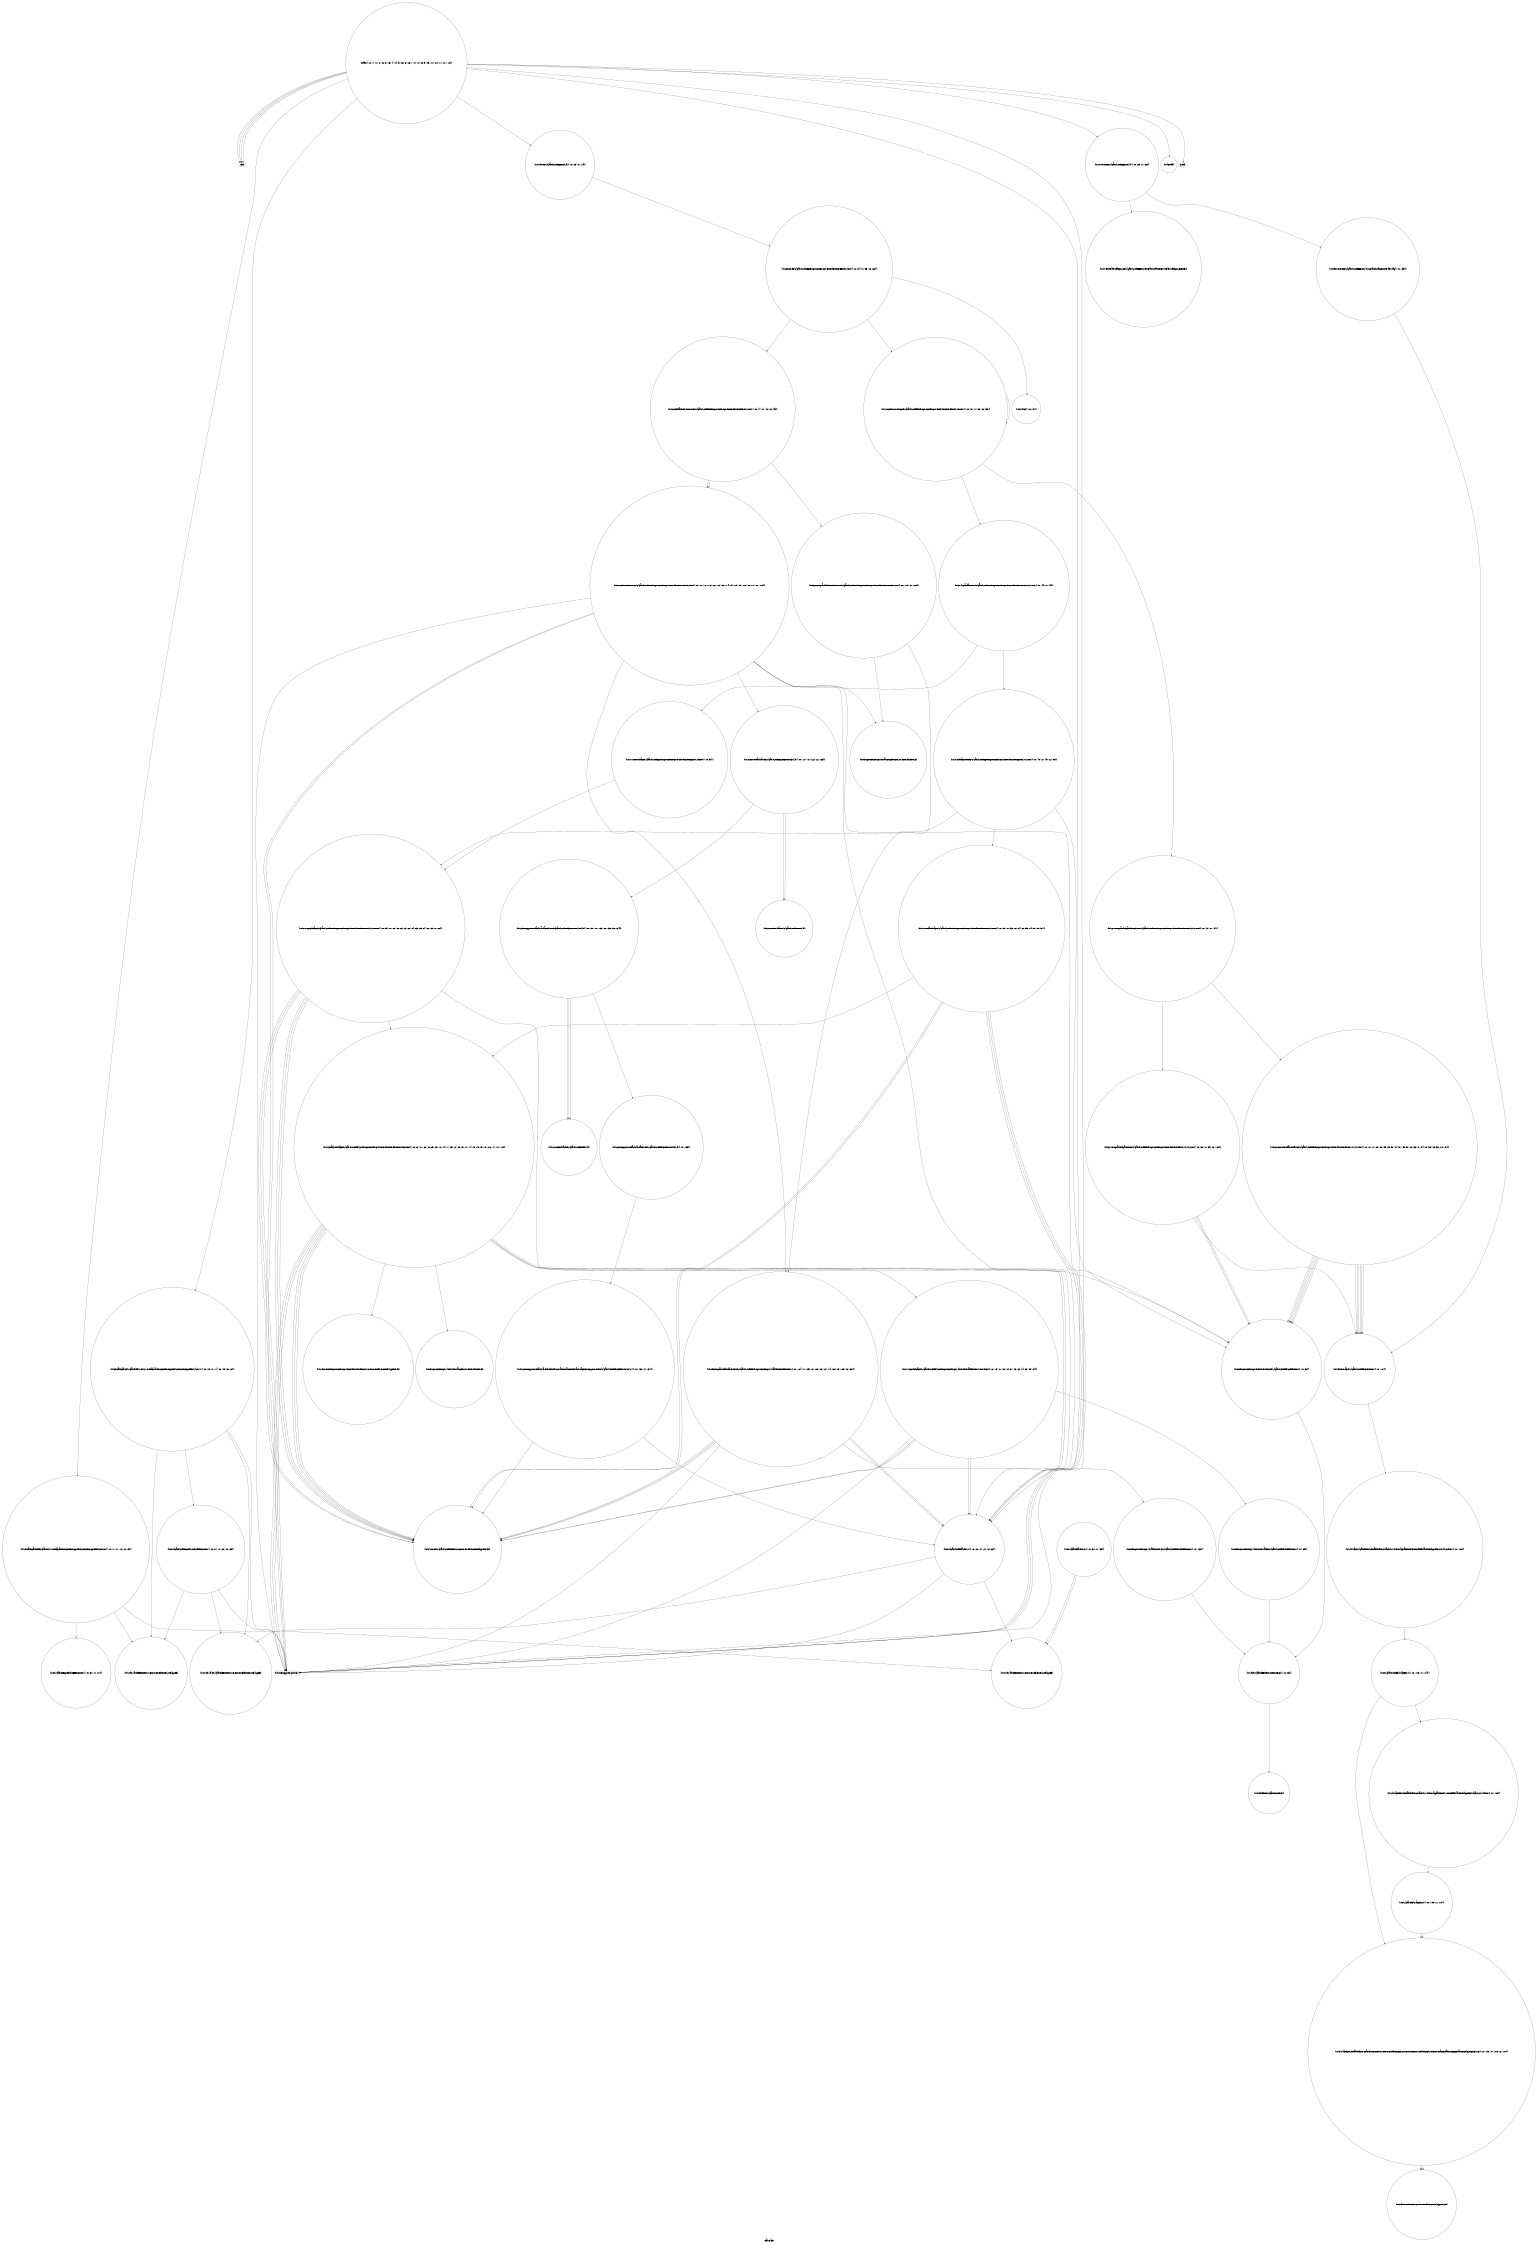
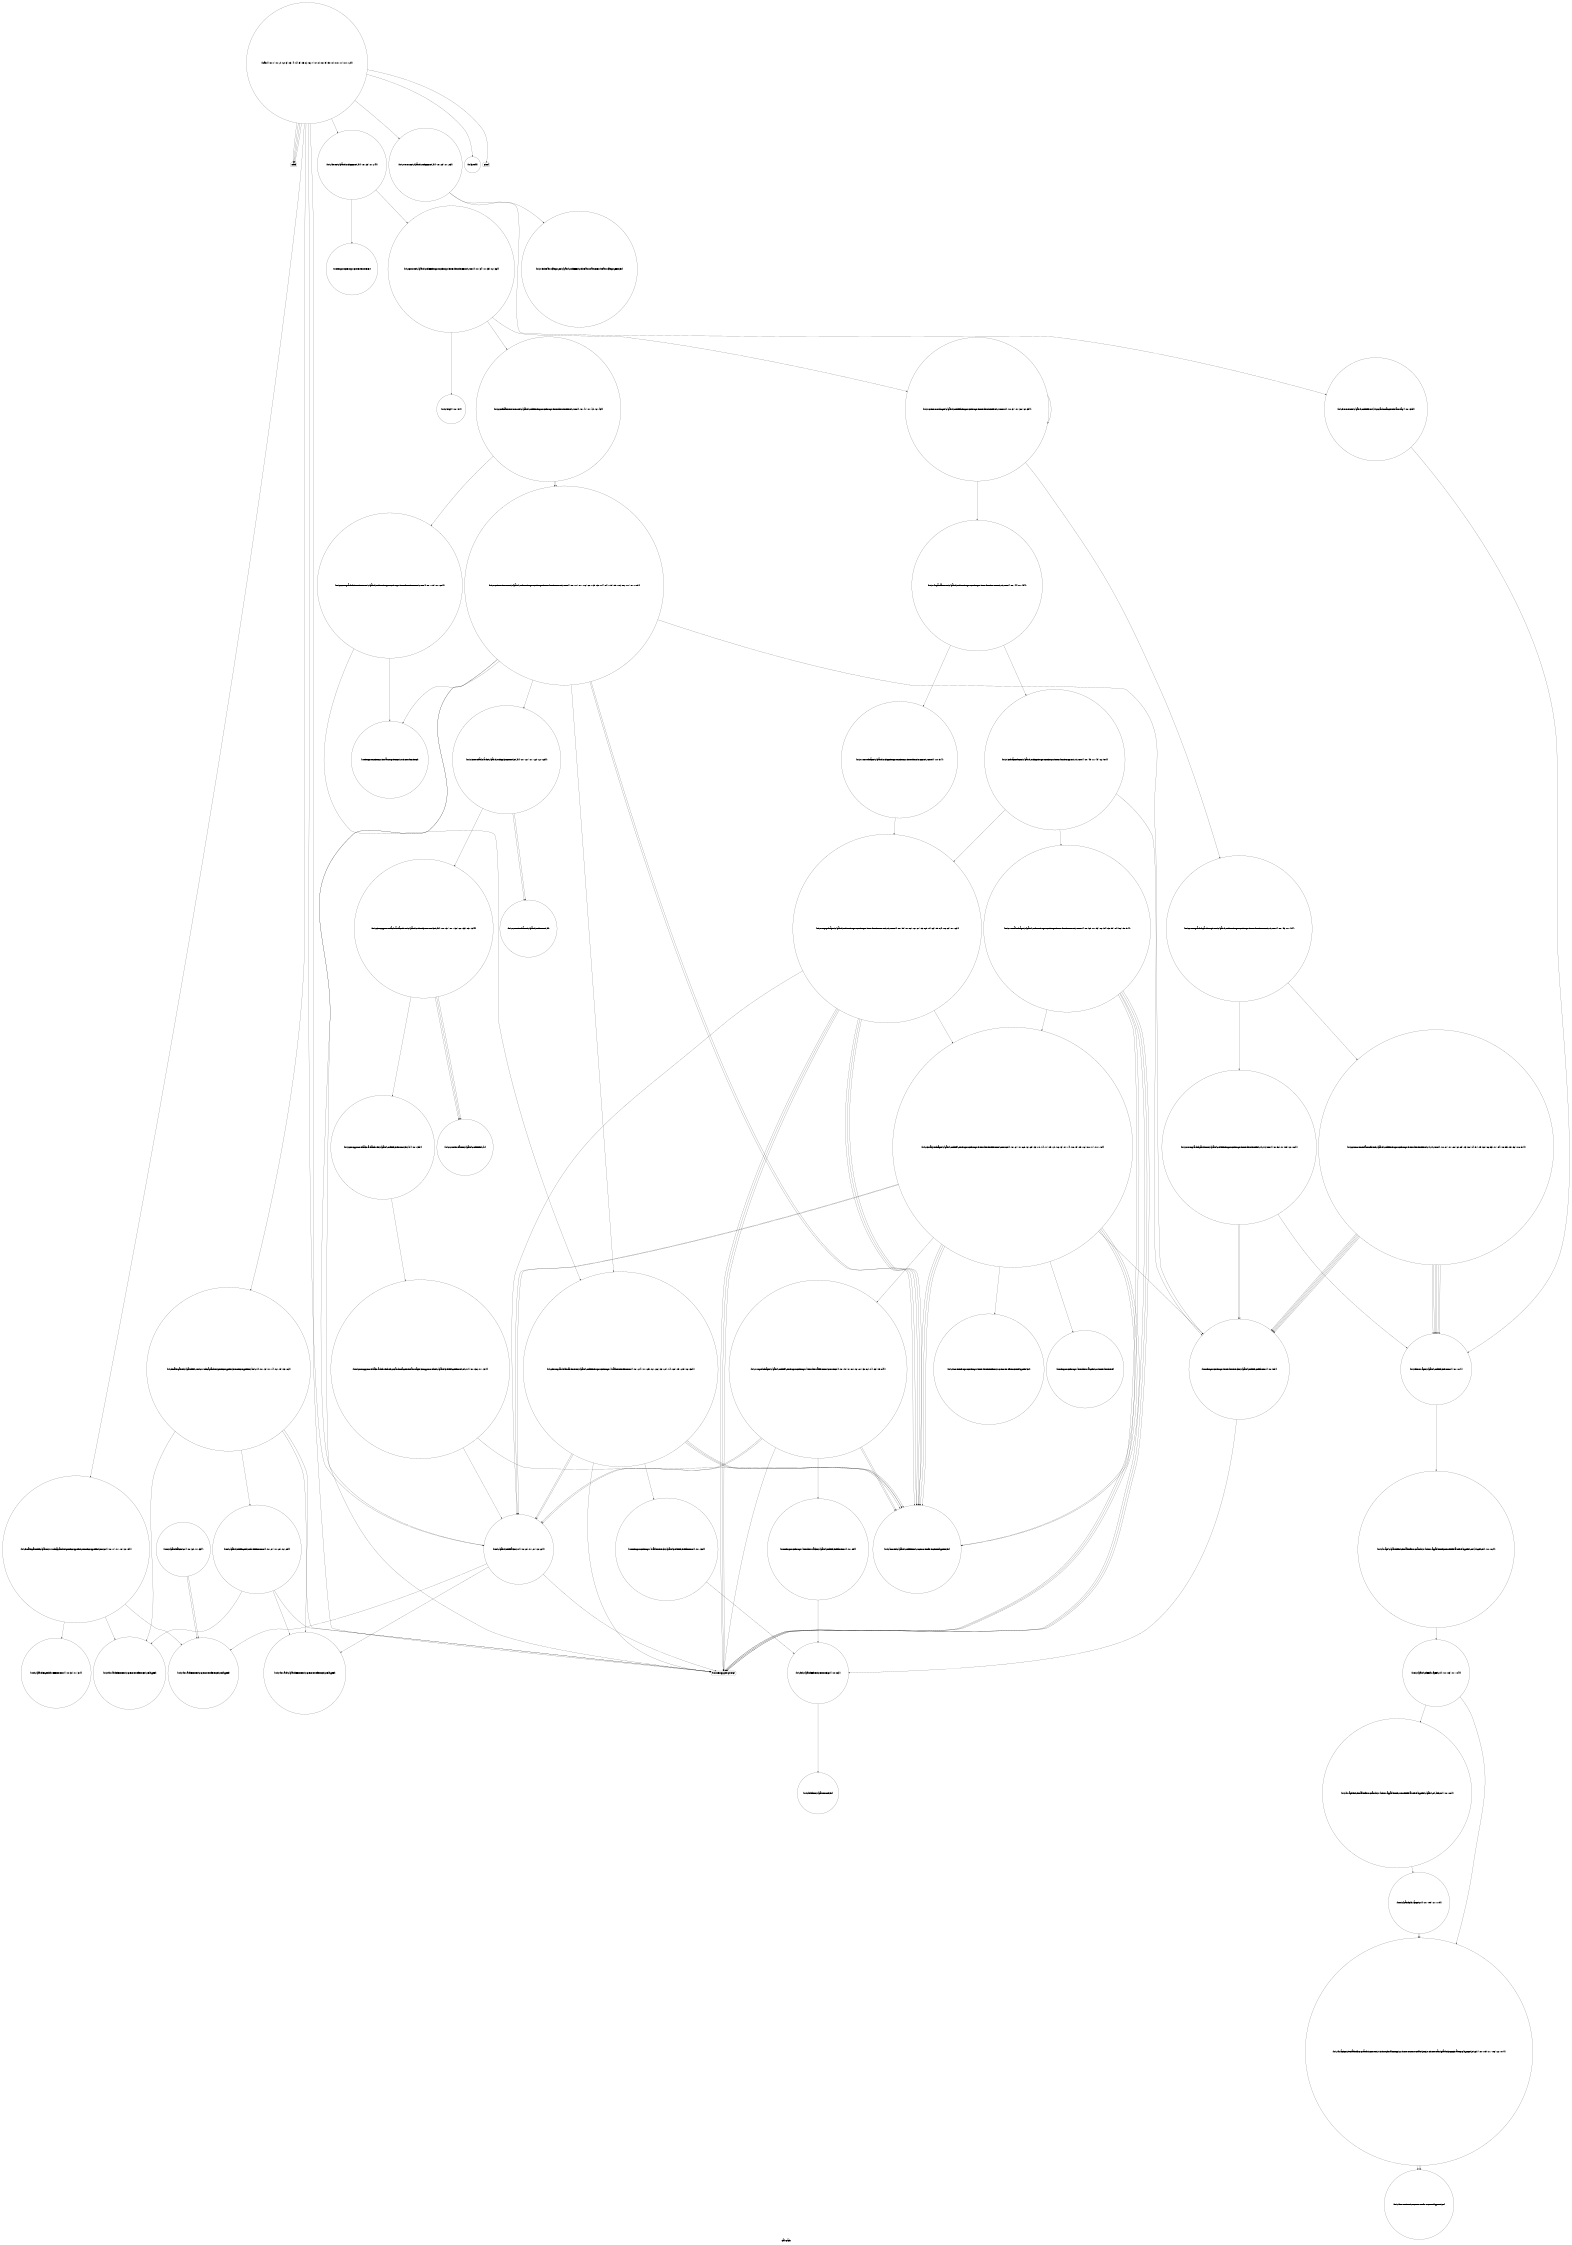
node "{_ZN9__gnu_cxx5__ops16__iter_less_iterEv}": added
